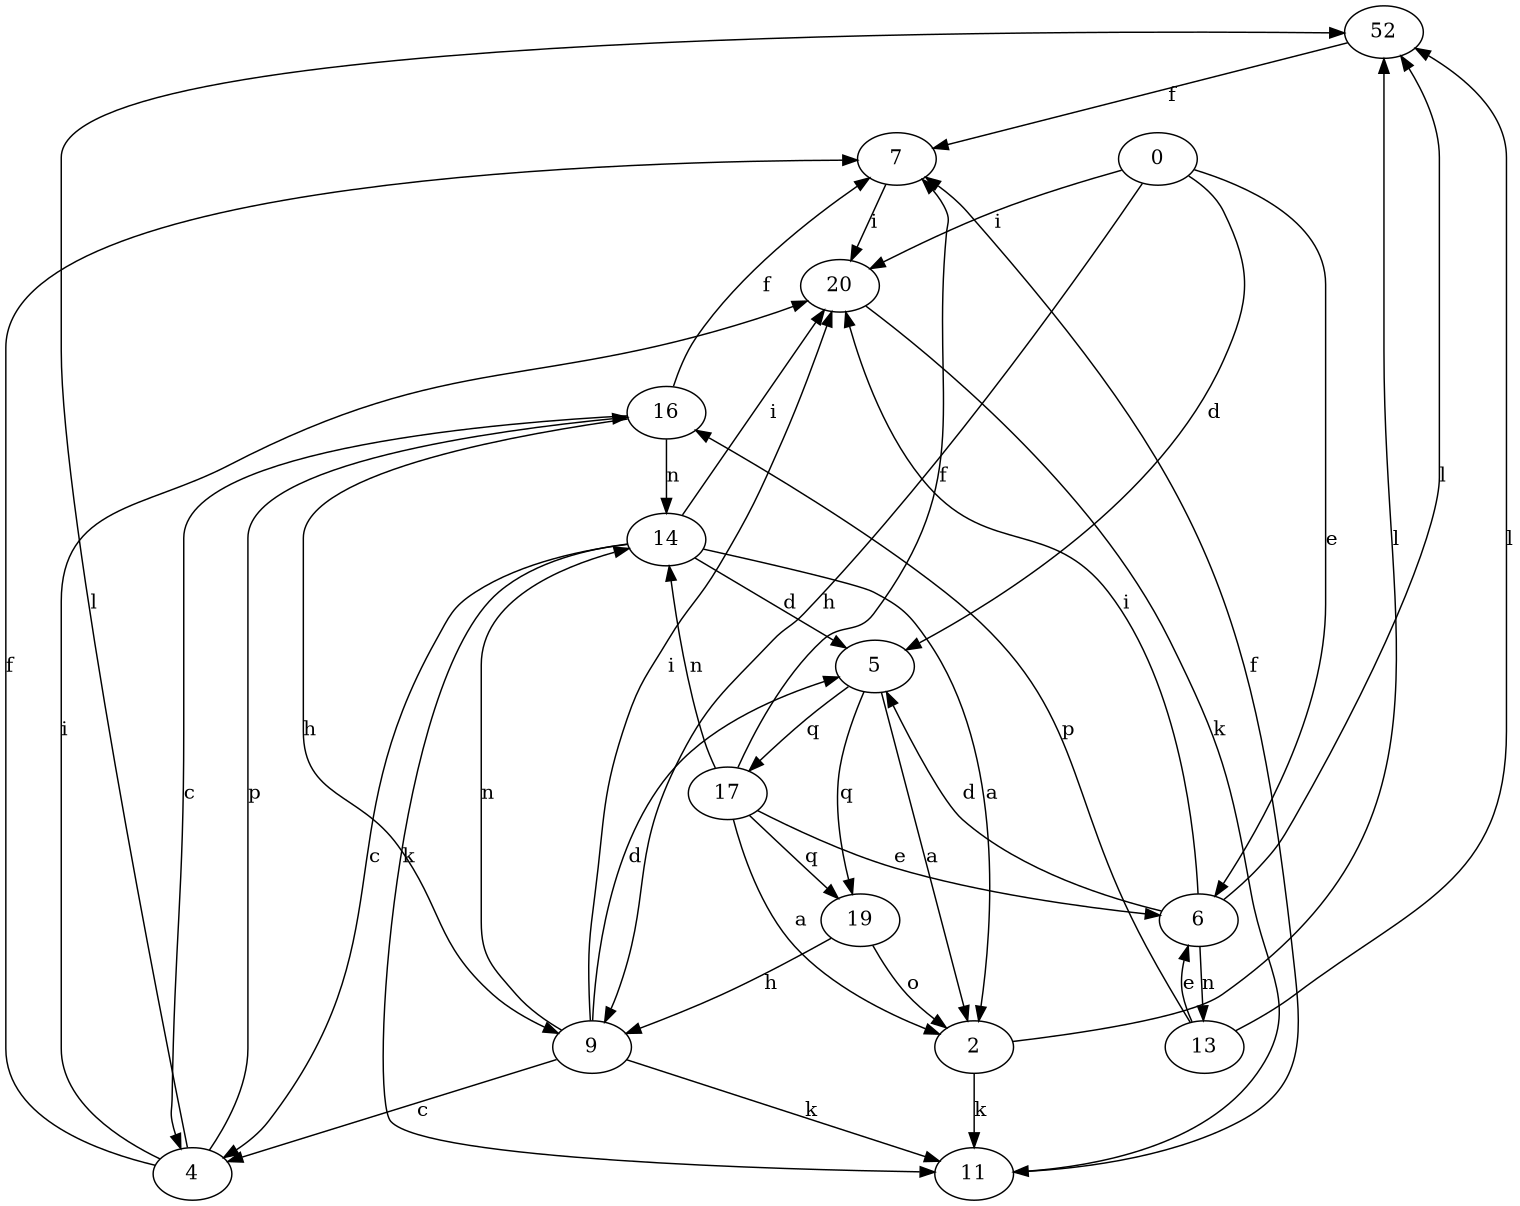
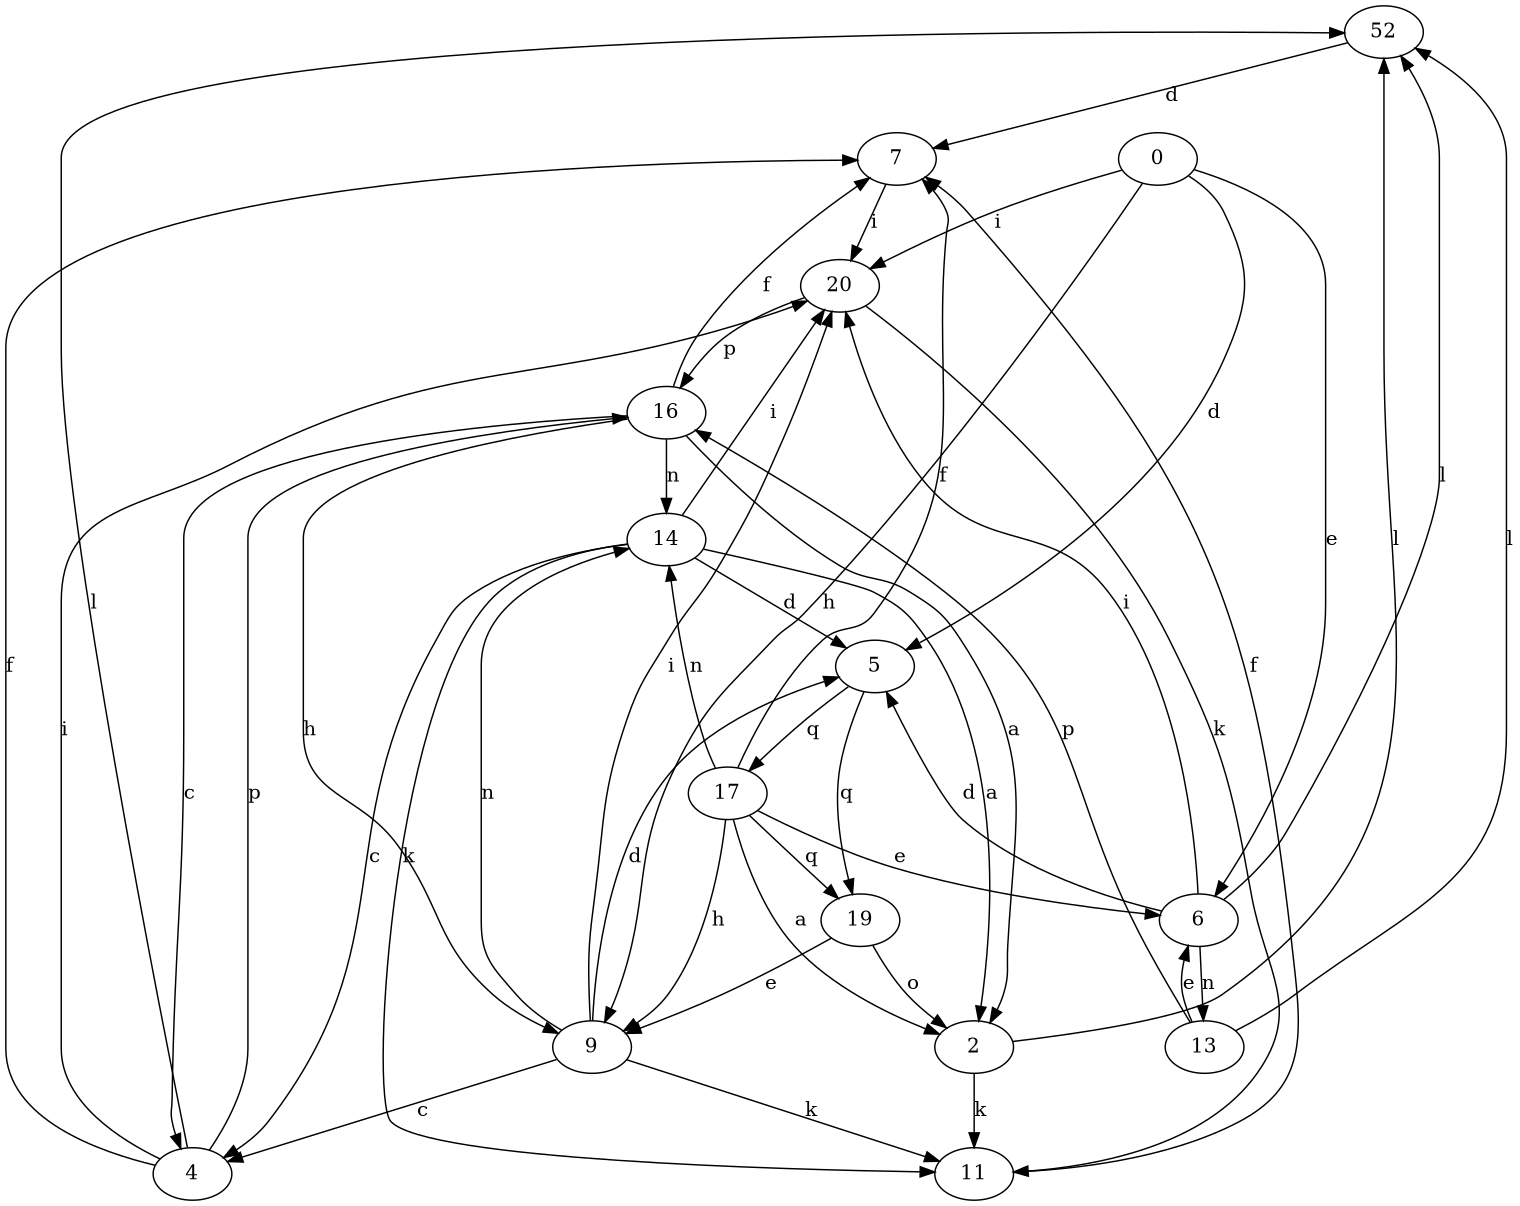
edge "52" -> "7": label "f" -> "d"
edge "20" -> "16": added, label "p"
edge "5" -> "2": now "16" -> "2"
edge "17" -> "9": added, label "h"
edge "19" -> "9": label "h" -> "e"
